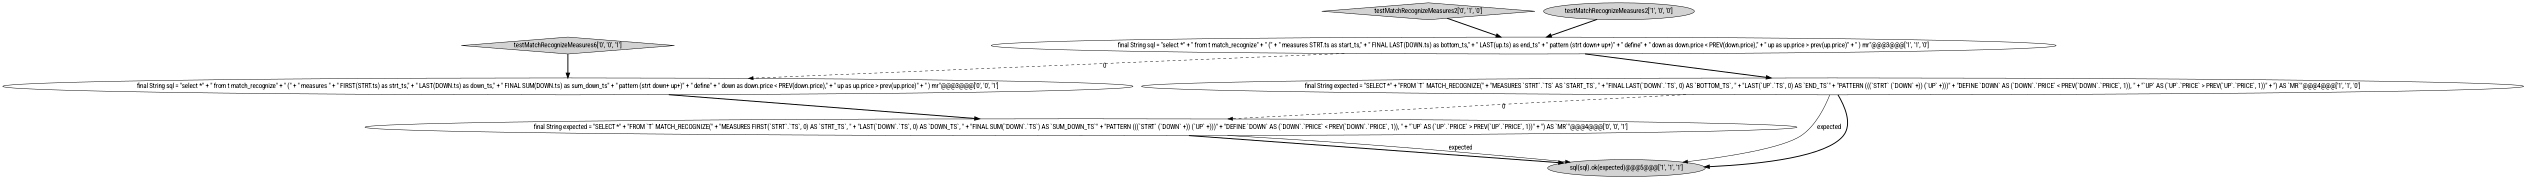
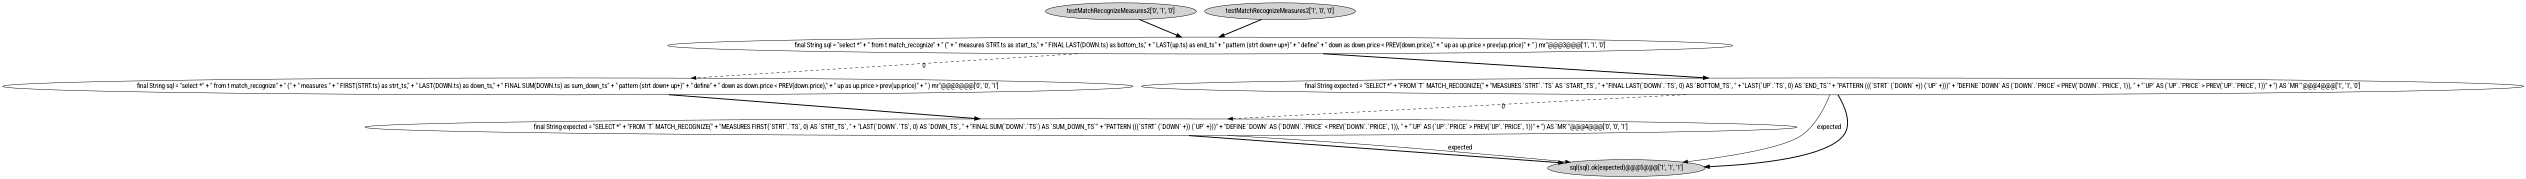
node "testMatchRecognizeMeasures2['0', '1', '0']": shape diamond -> ellipse
node "testMatchRecognizeMeasures6['0', '0', '1']": removed
